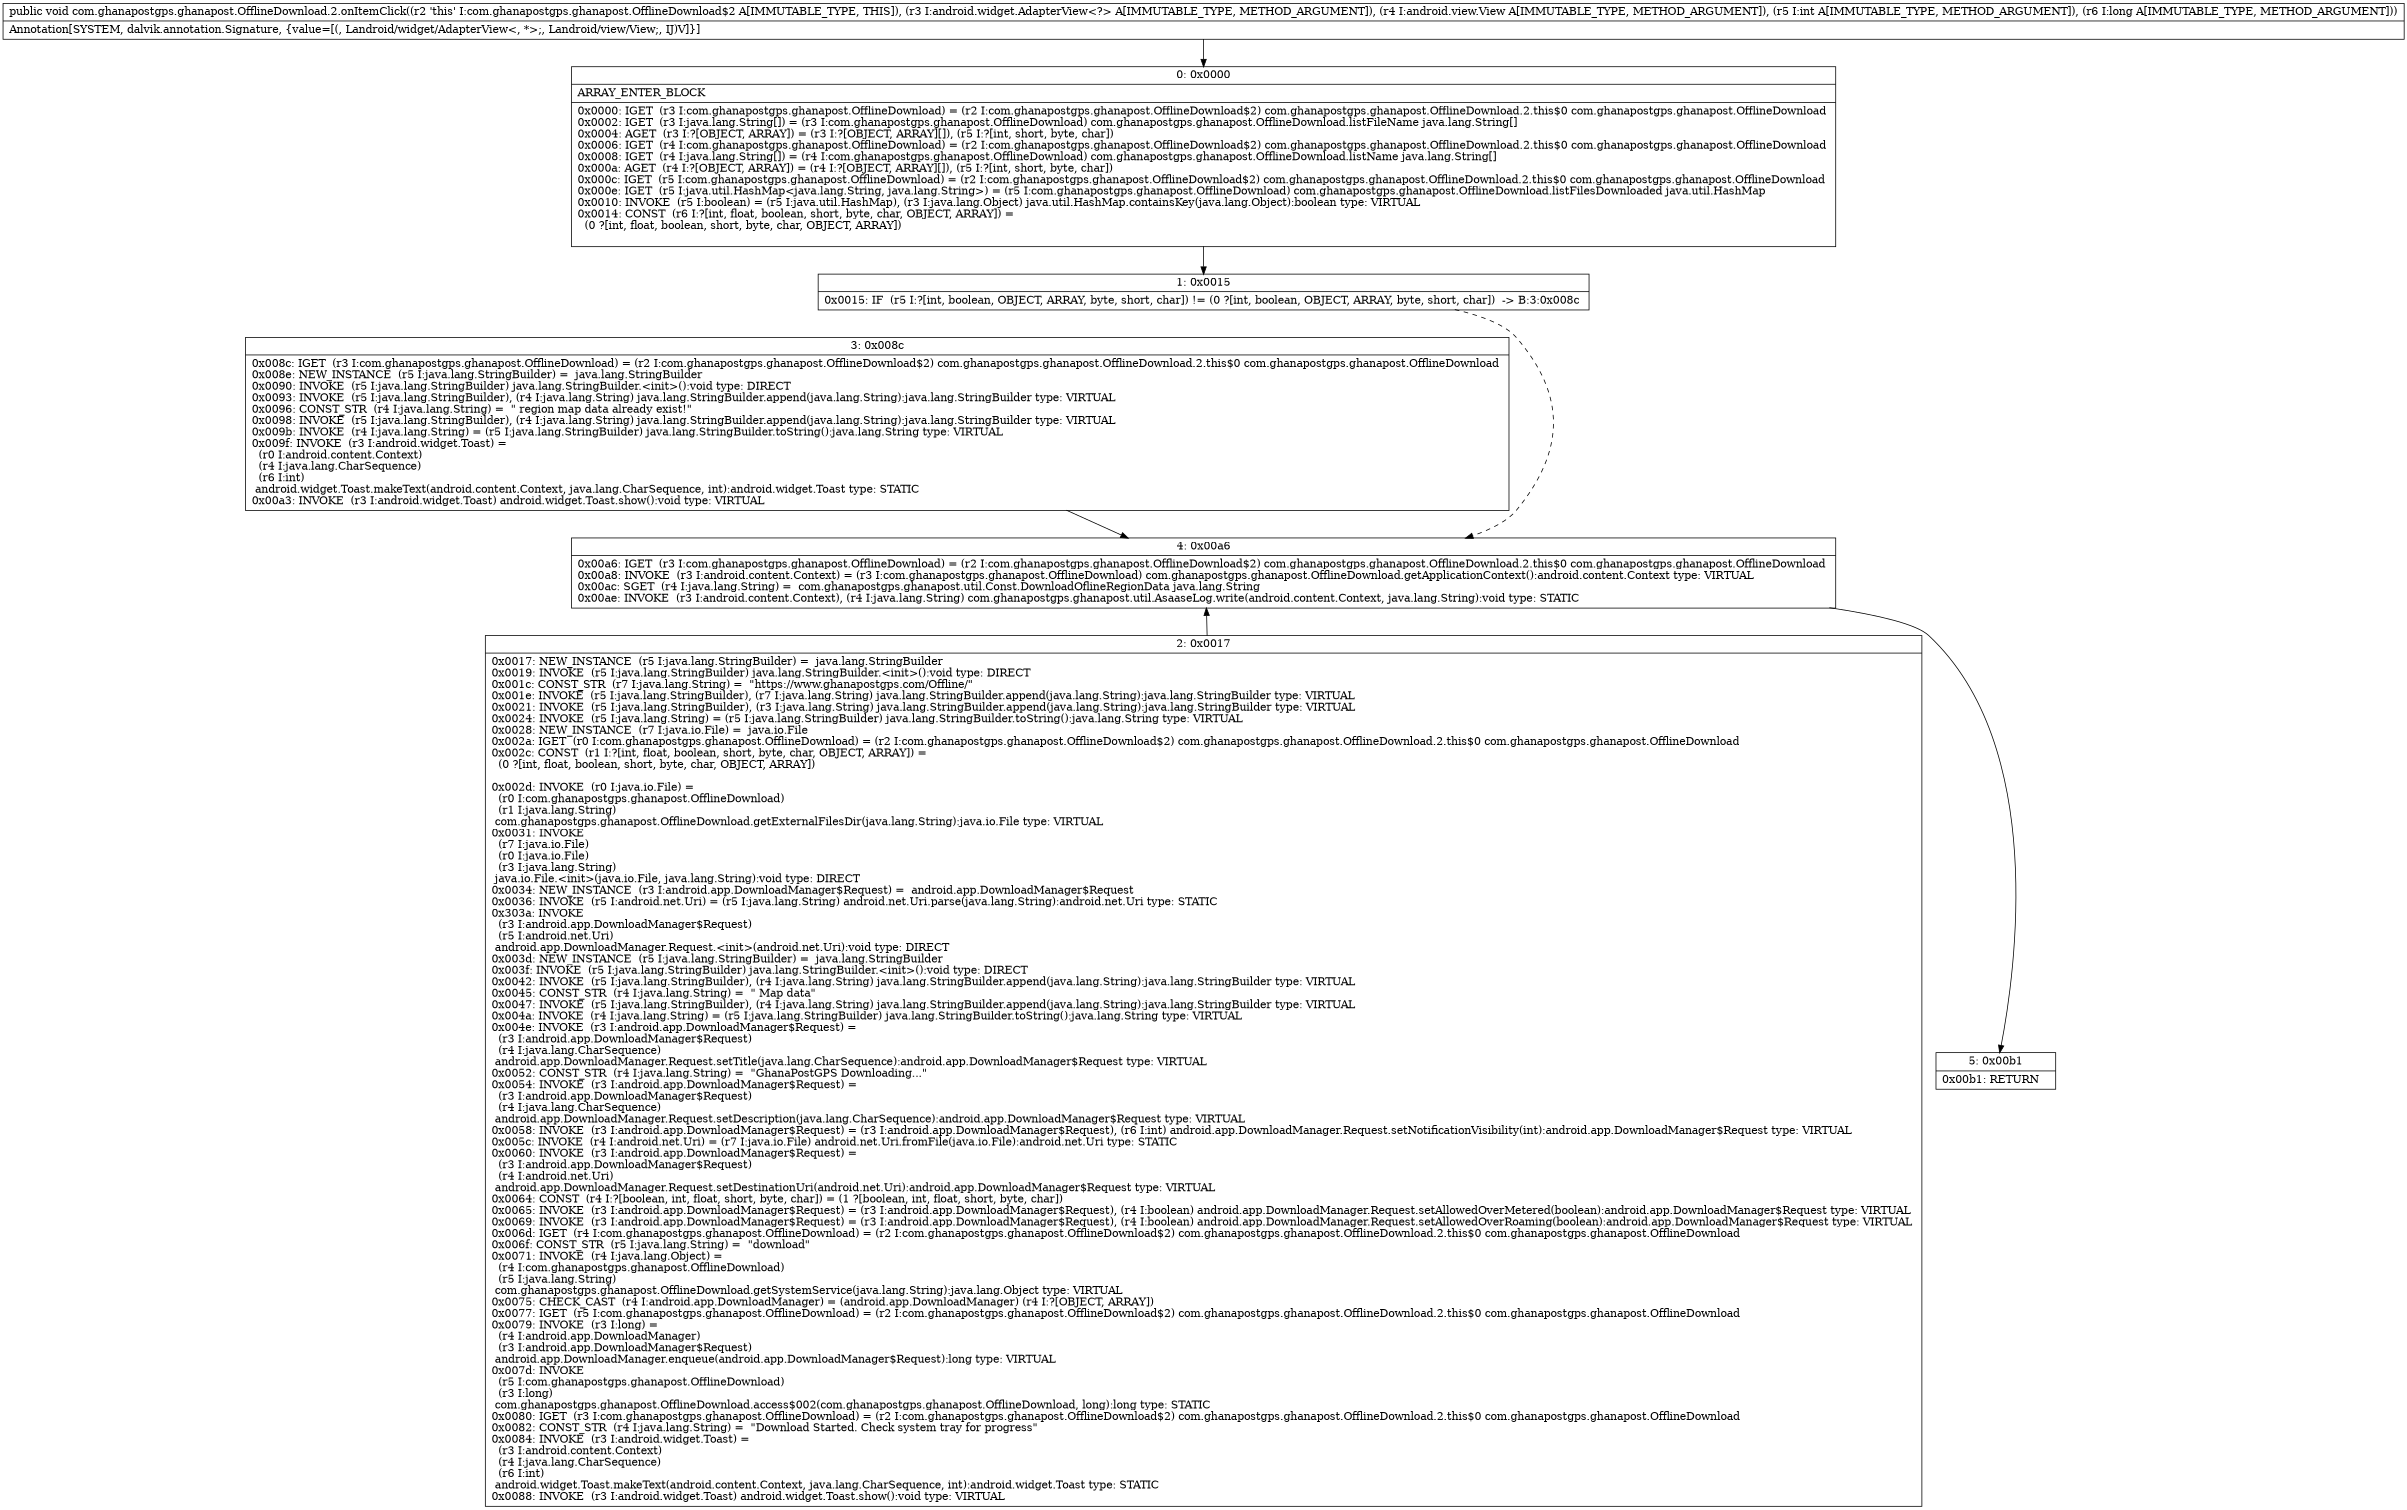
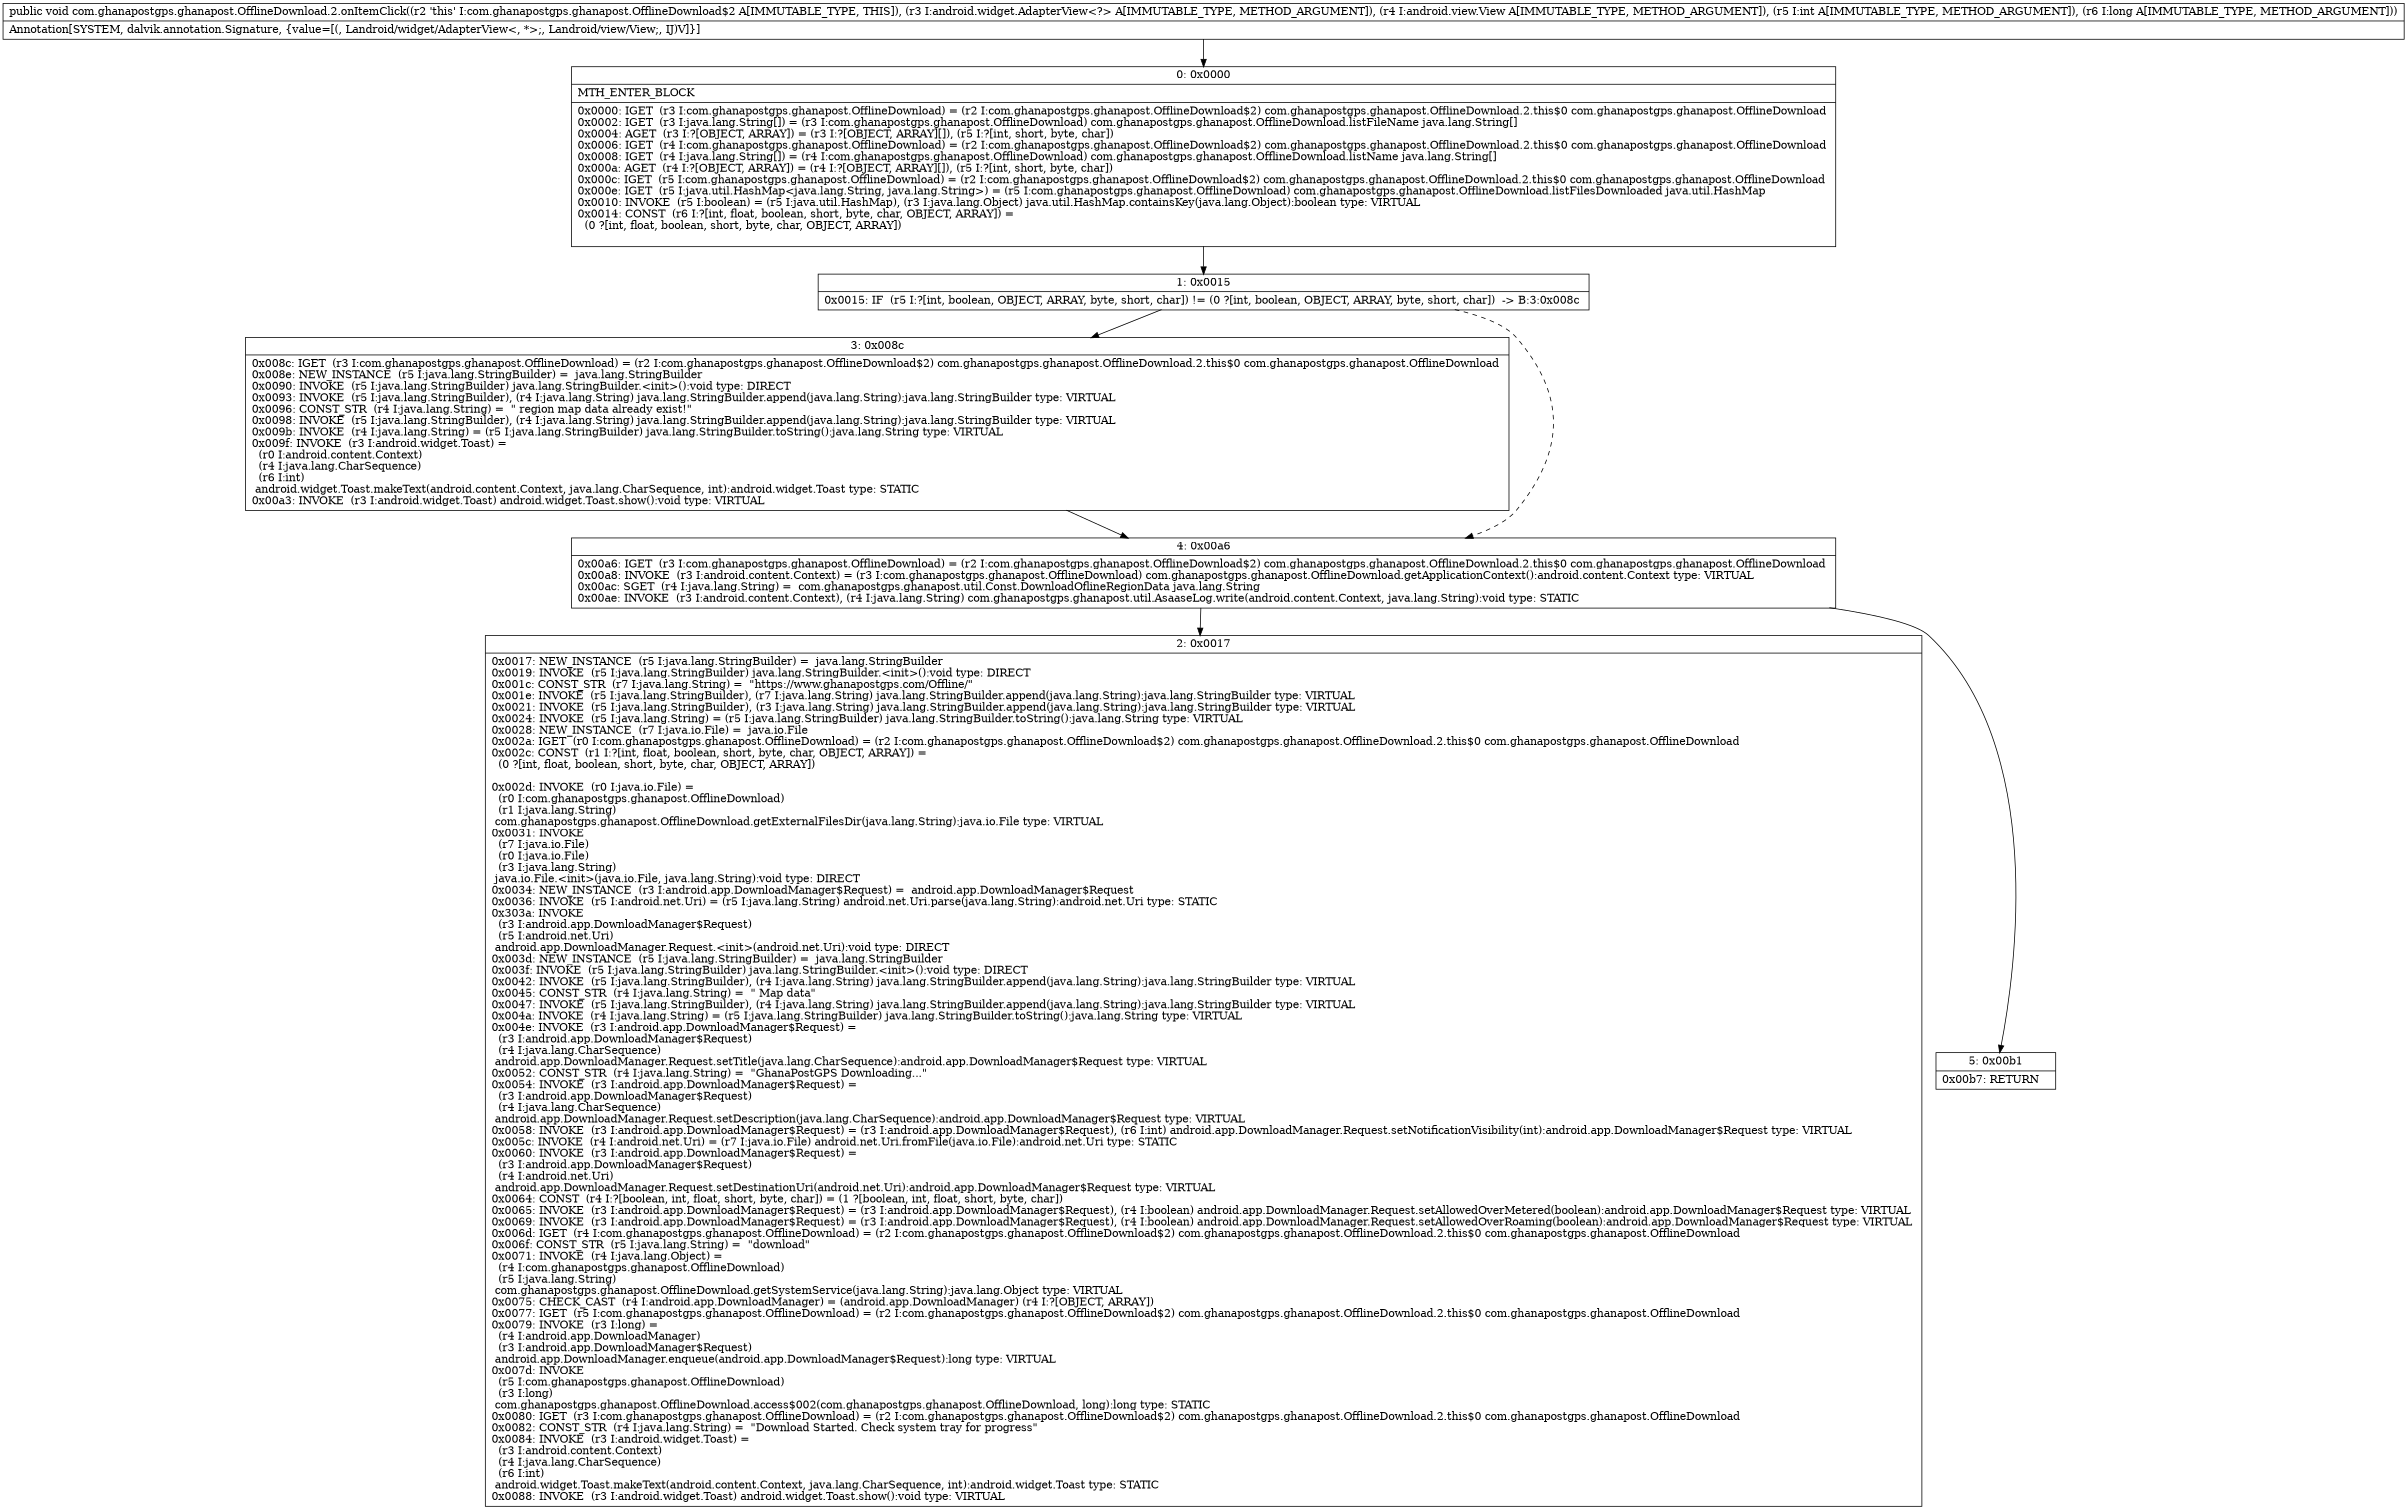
node "0: 0x0000": text "ARRAY_ENTER_BLOCK" -> "MTH_ENTER_BLOCK"
edge "1: 0x0015" -> "3: 0x008c": added
edge "2: 0x0017" -> "4: 0x00a6": reversed
node "5: 0x00b1": text "0x00b1: RETURN" -> "0x00b7: RETURN"
